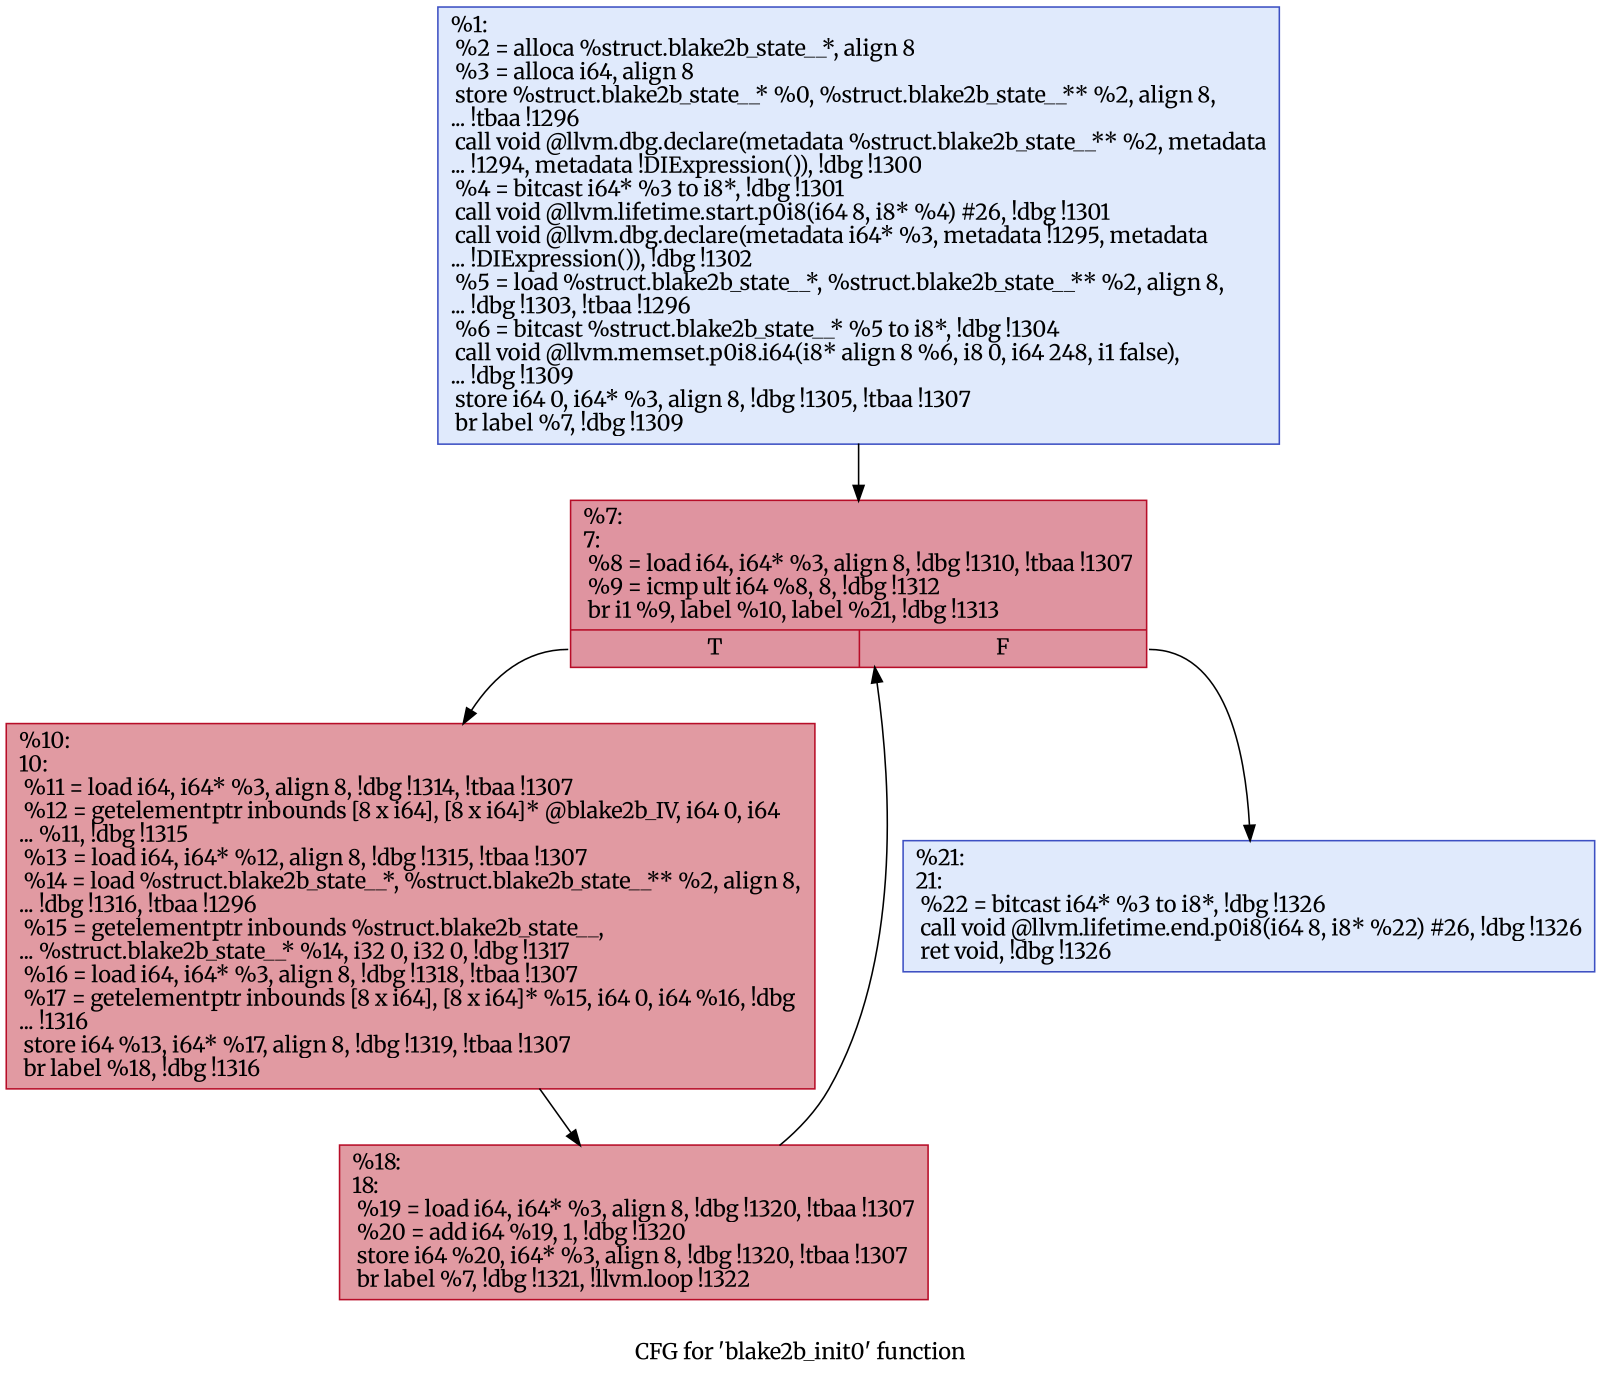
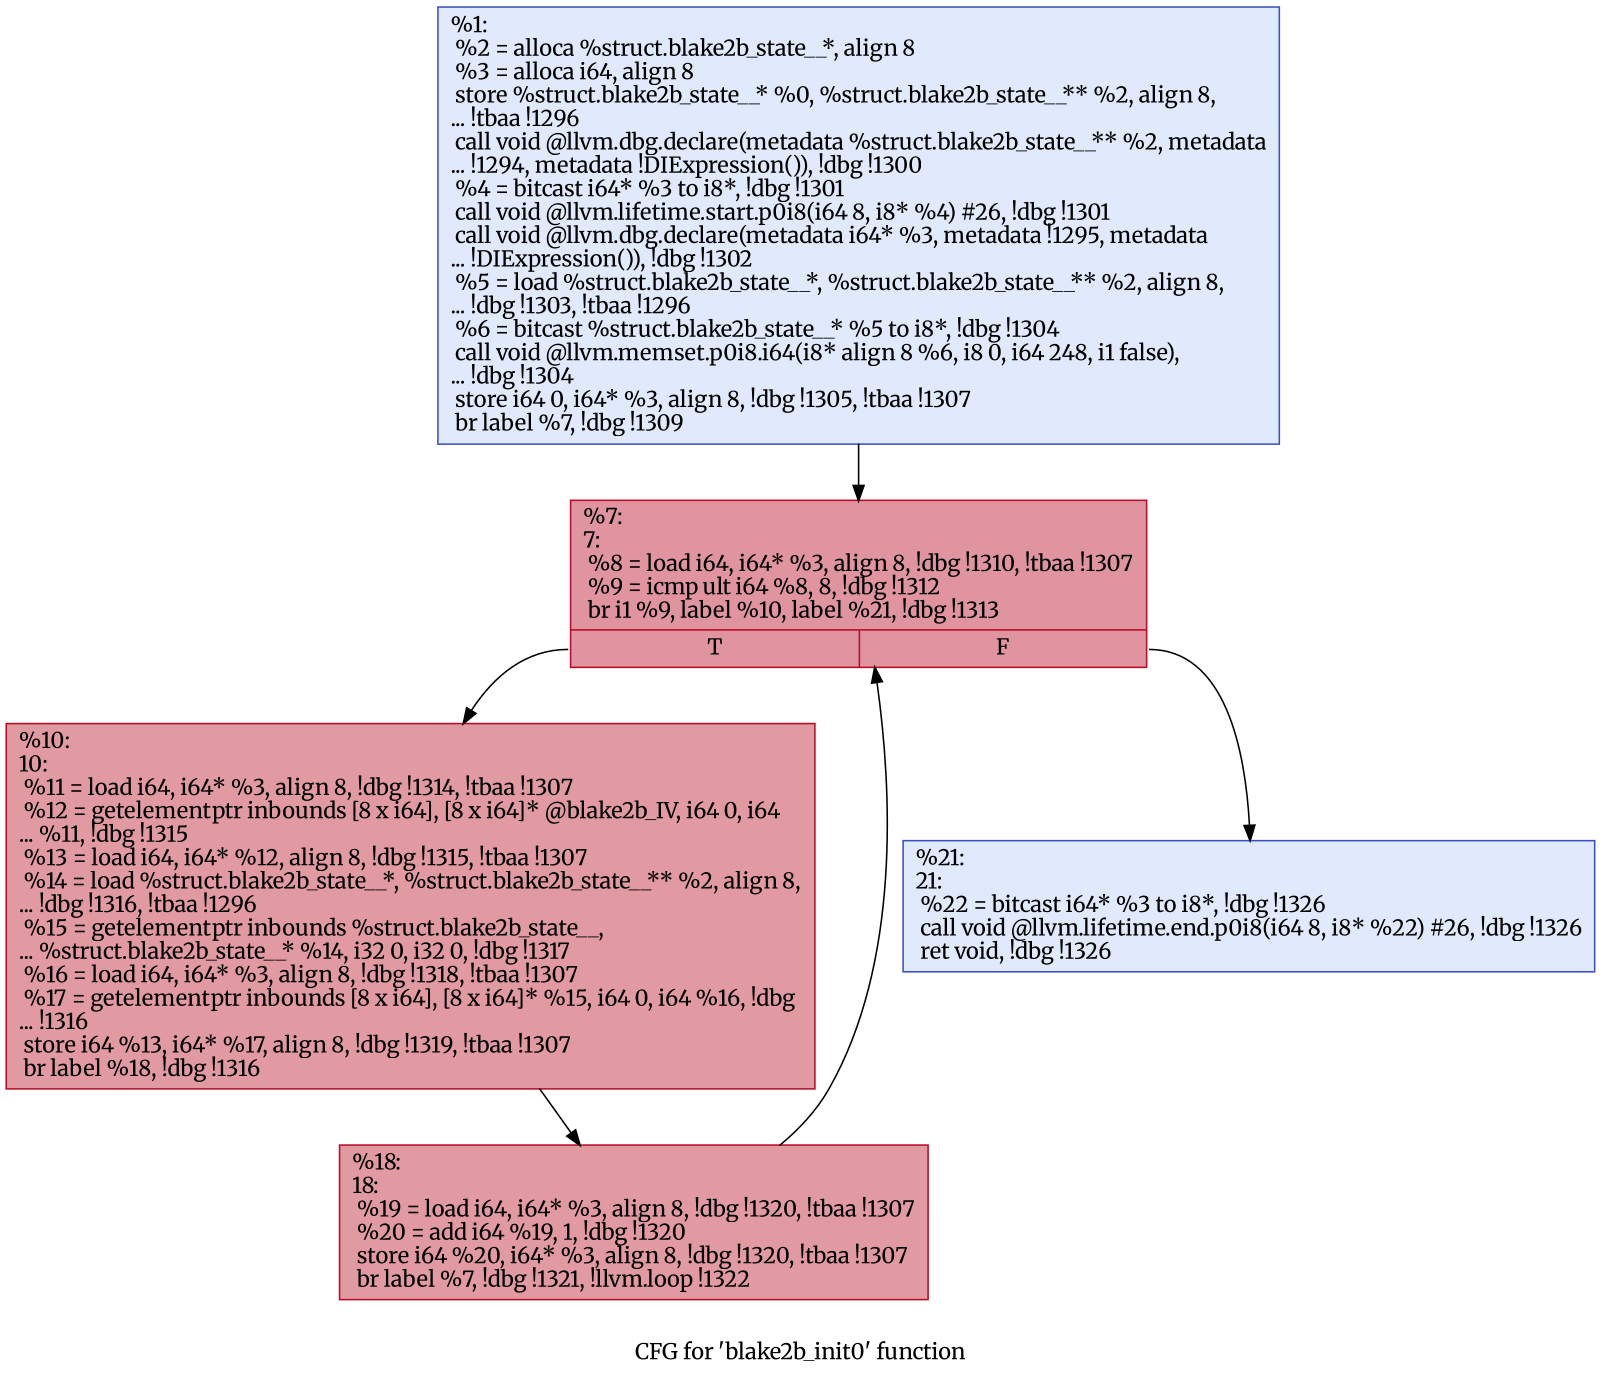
node "%1:": text "... !dbg !1309" -> "... !dbg !1304"
